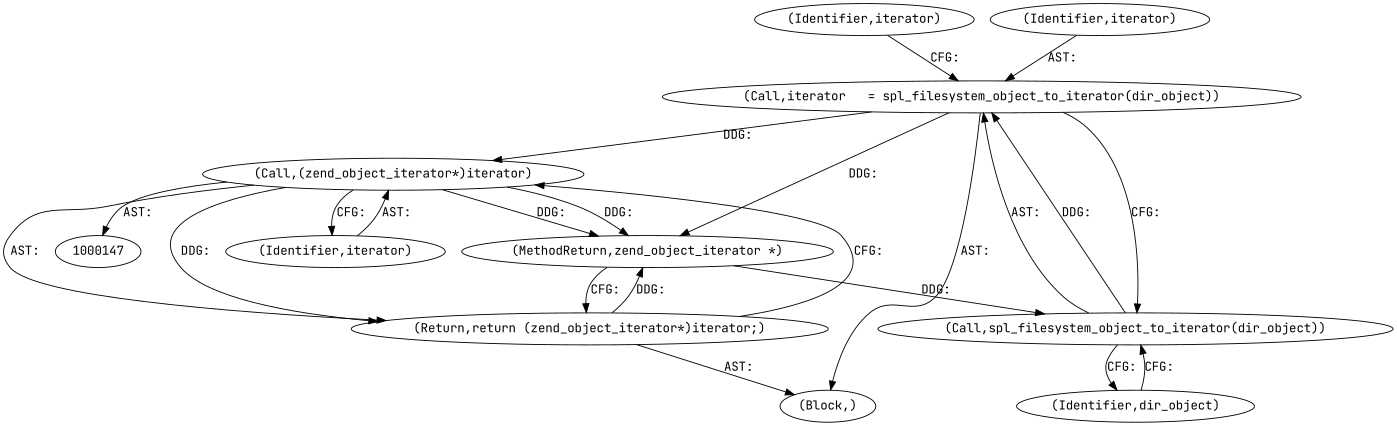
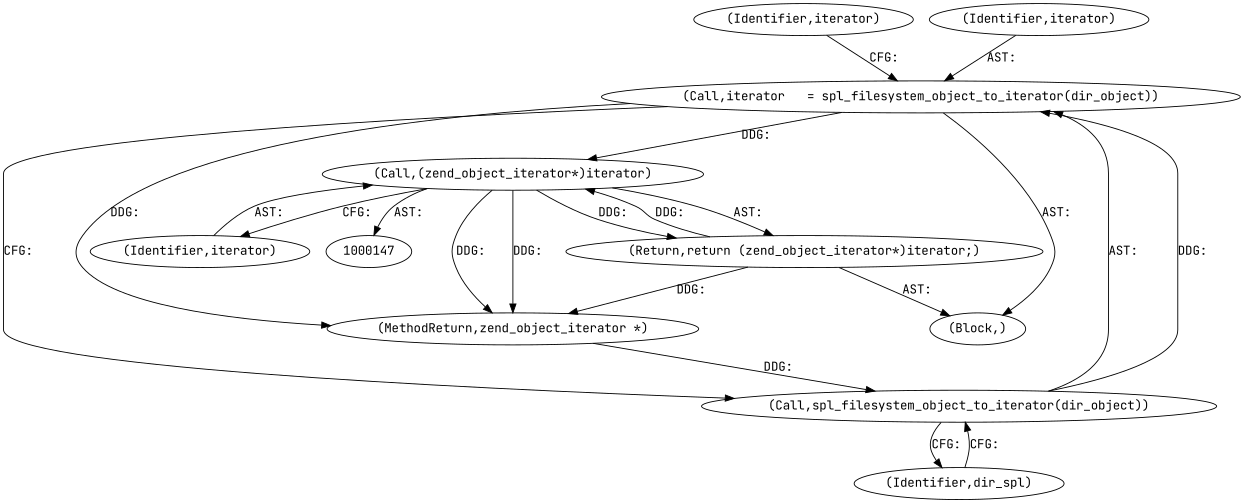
edge "(Return,return (zend_object_iterator*)iterator;)" -> "(Call,(zend_object_iterator*)iterator)": label "CFG: " -> "DDG: "
edge "(MethodReturn,zend_object_iterator *)" -> "(Return,return (zend_object_iterator*)iterator;)": removed, label "CFG:"
node "(Identifier,dir_object)": label "(Identifier,dir_object)" -> "(Identifier,dir_spl)"
